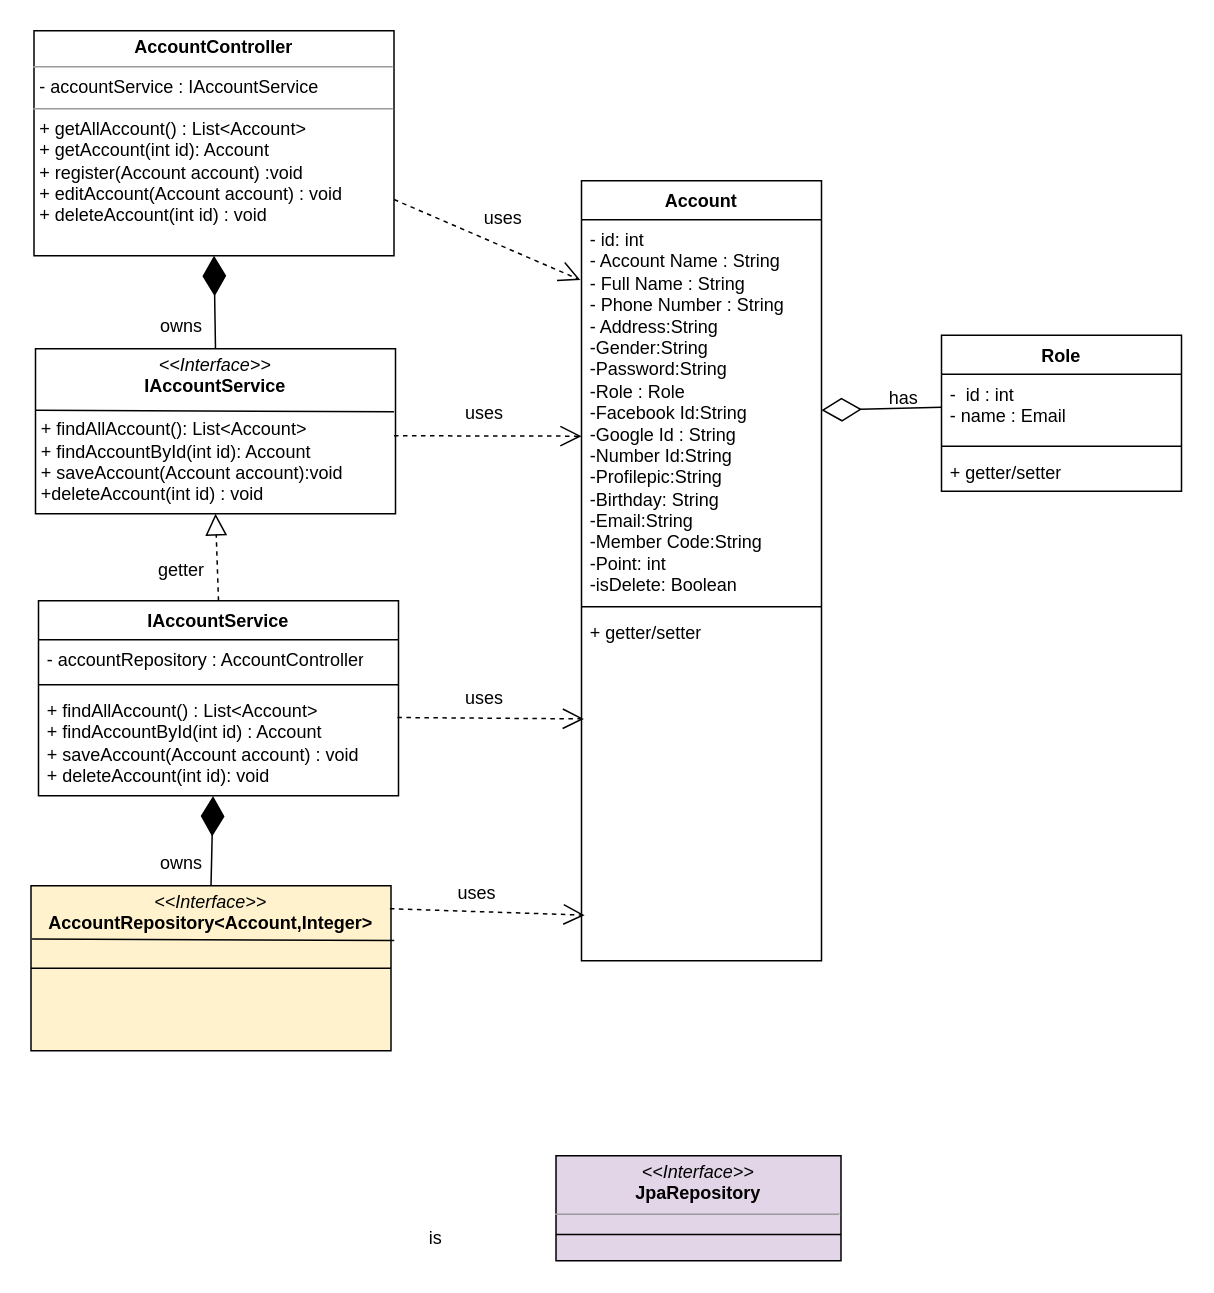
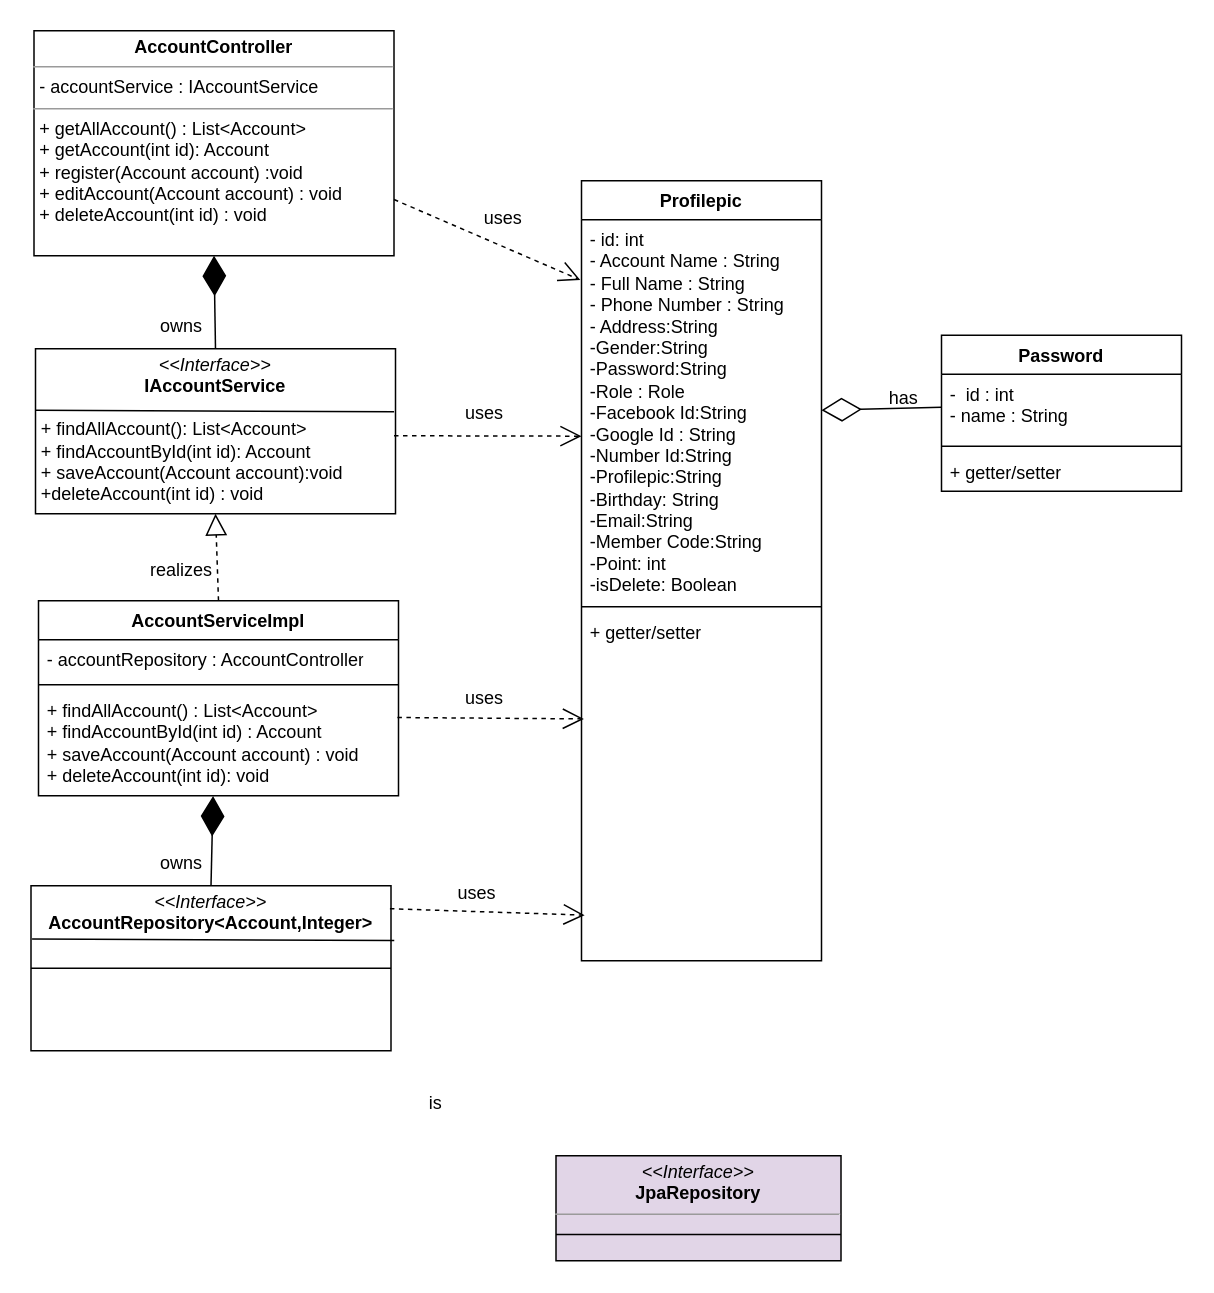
node "Account": label "Account" -> "Profilepic"
node "Role": label "Role" -> "Password"
node "- id : int - name : Email": label "- id : int - name : Email" -> "- id : int - name : String"
node "getter": label "getter" -> "realizes"
node "IAccountService": label "IAccountService" -> "AccountServiceImpl"
node "<<Interface>> AccountRepository<Account,Integer>": fillcolor #fff2cc -> #ffffff
node "is": moved (436, 1238) -> (436, 1103)
